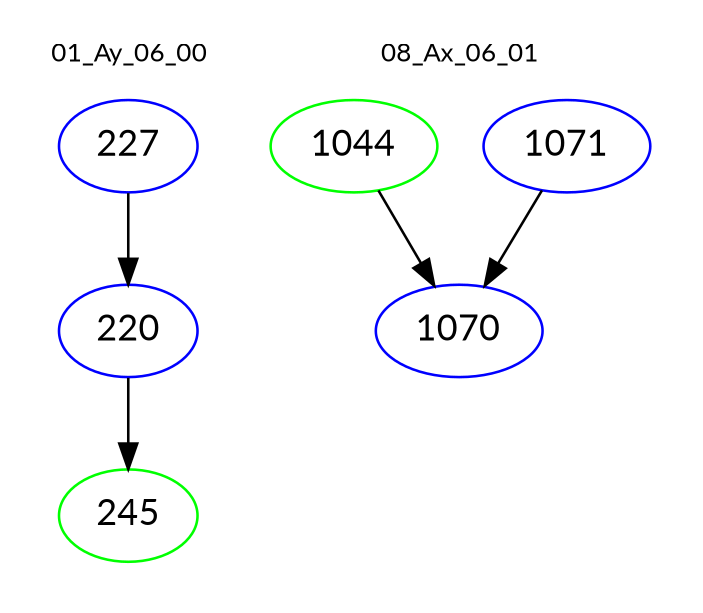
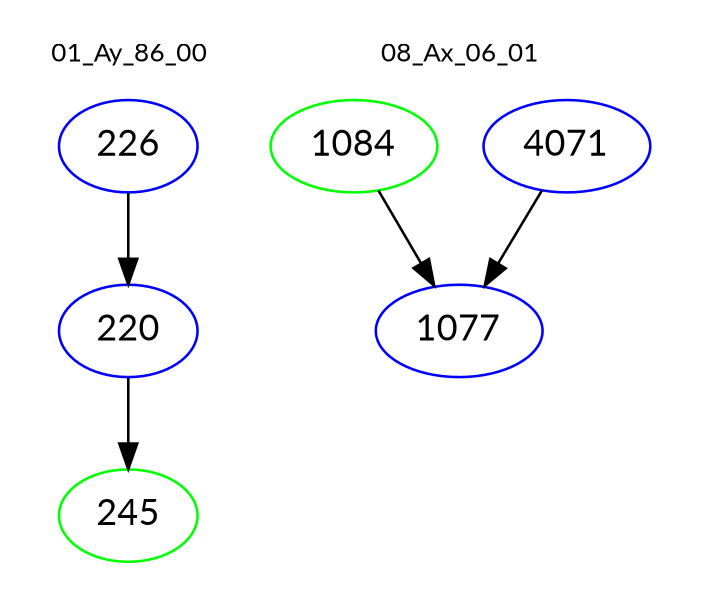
cluster "01_Ay_06_00": label "01_Ay_06_00" -> "01_Ay_86_00"
node "227": label "227" -> "226"
node "1044": label "1044" -> "1084"
node "1071": label "1071" -> "4071"
node "1070": label "1070" -> "1077"
